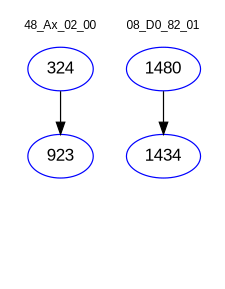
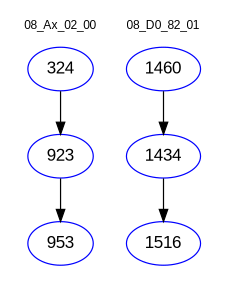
cluster "48_Ax_02_00": label "48_Ax_02_00" -> "08_Ax_02_00"
node "1480": label "1480" -> "1460"
node "953": added
node "1516": added
